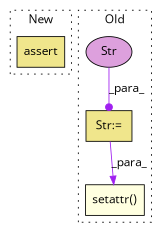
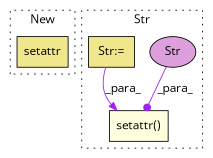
cluster "Old": label "Old" -> "Str"
node "assert": label "assert" -> "setattr"
edge "Str" -> "Str:=": now "Str" -> "setattr()"
